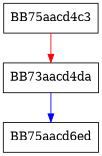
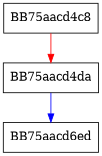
node "BB75aacd4c3": label "BB75aacd4c3" -> "BB75aacd4c8"
node "BB73aacd4da": label "BB73aacd4da" -> "BB75aacd4da"
